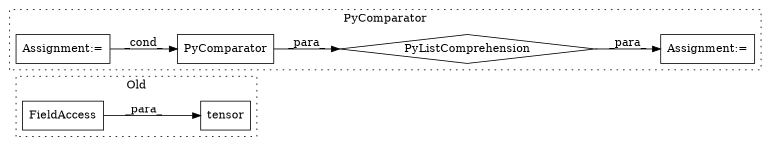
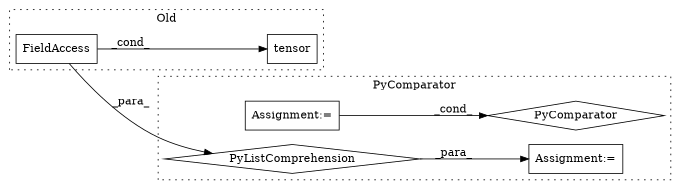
node "PyComparator": shape box -> diamond
edge "PyComparator" -> "PyListComprehension": now "FieldAccess" -> "PyListComprehension"
edge "FieldAccess" -> "tensor": label "_para_" -> "_cond_"
